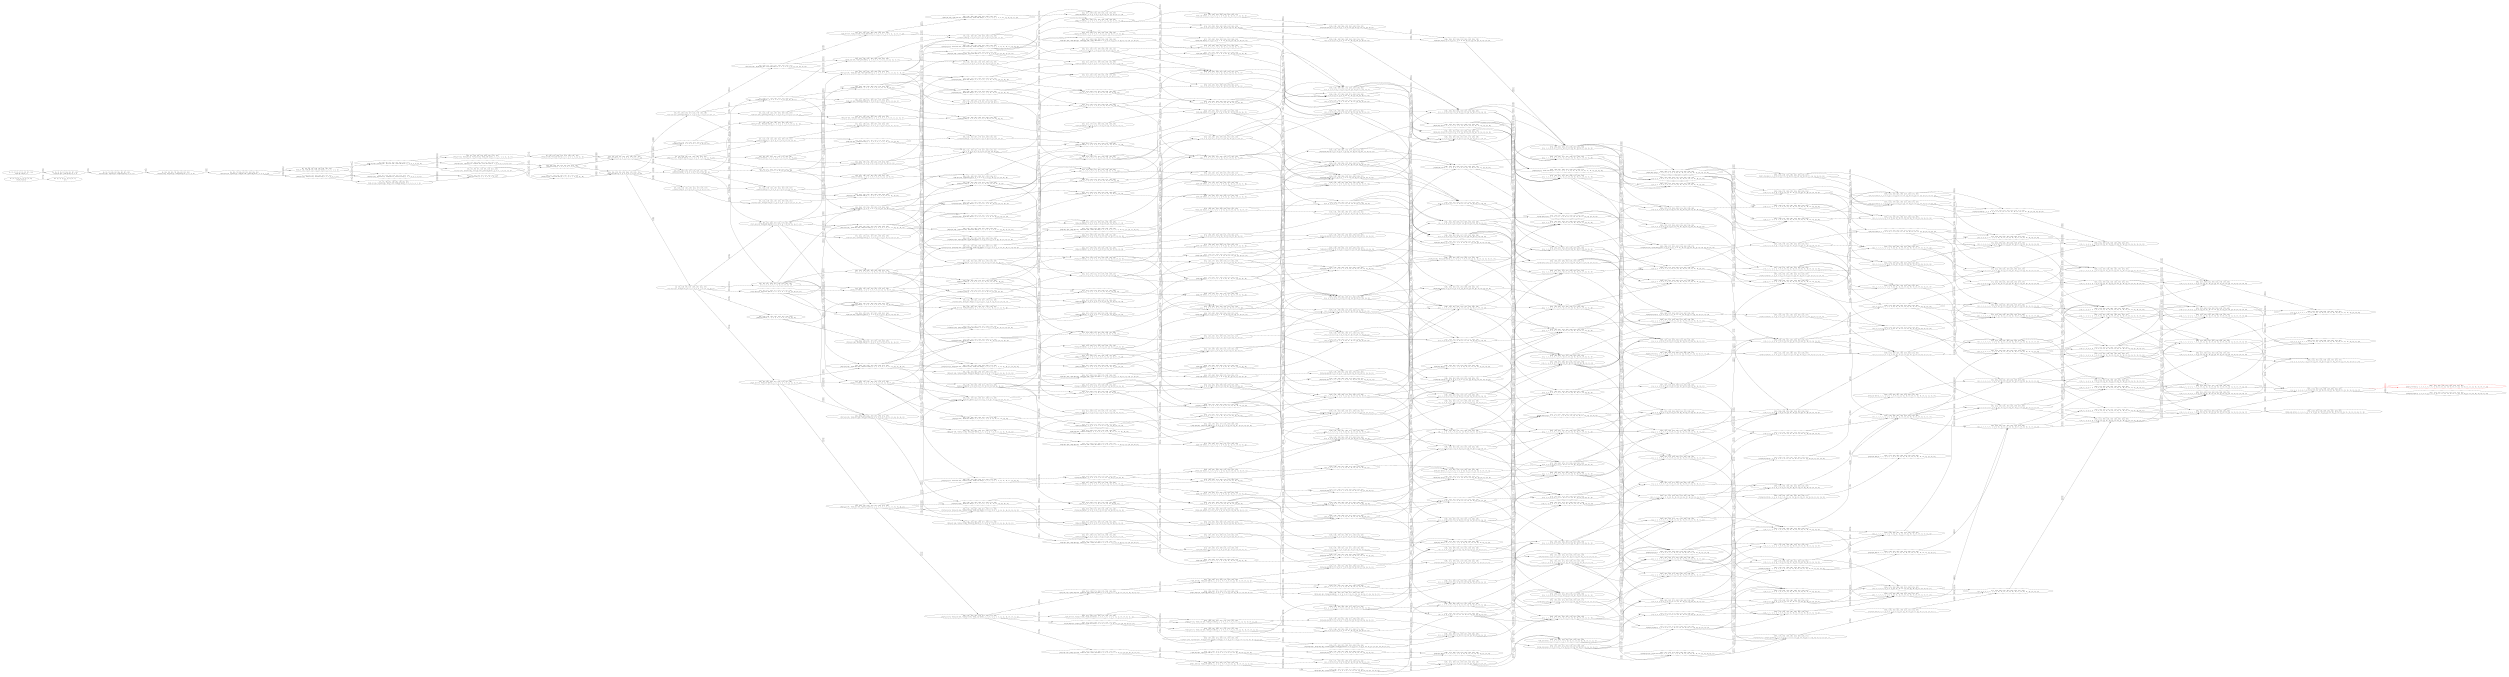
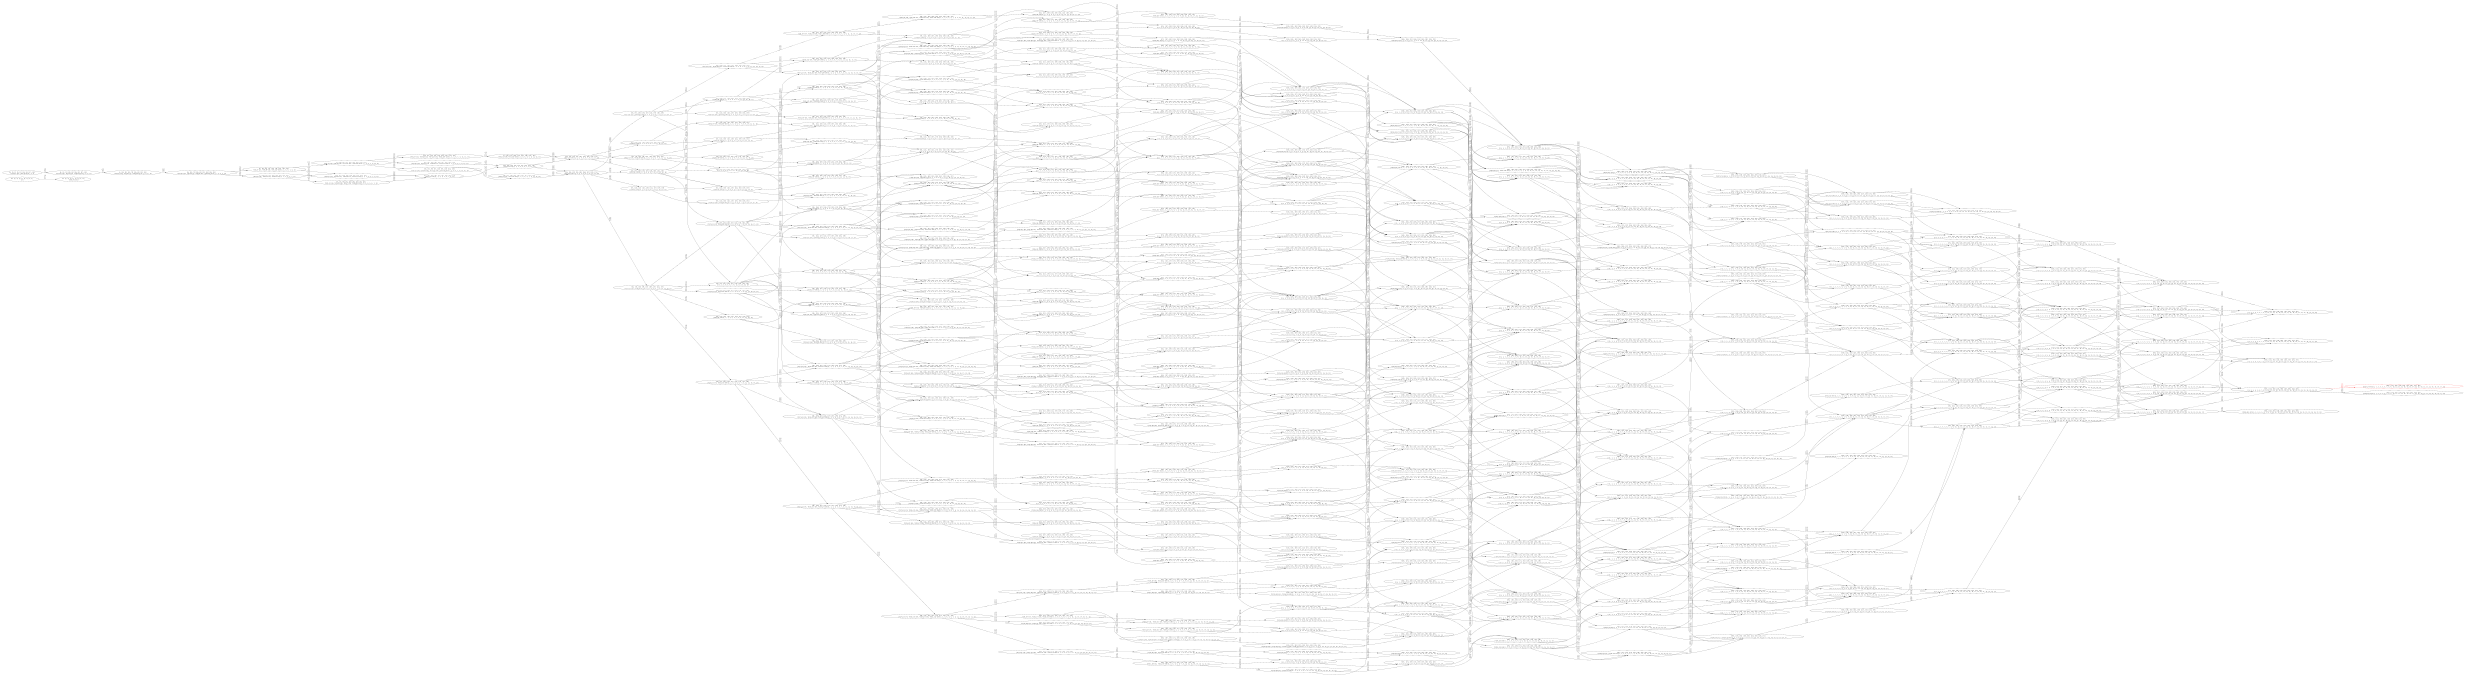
node "S2: [9, 9] [9, 9] [9, 12] [87, 110] {T0J1:87-110}{1, 2}": removed
edge "S1: [0, 0] [0, 0] [0, 0] [9, 12] {T0J0:9-12}{1}" -> "S0: [0, 0] [0, 0] [0, 0] [0, 0] {}{}": reversed
